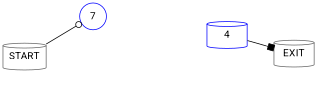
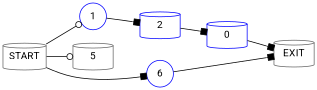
node "7": label "7" -> "1"
node "2": added
node "4": label "4" -> "0"
node "5": added
node "6": added
